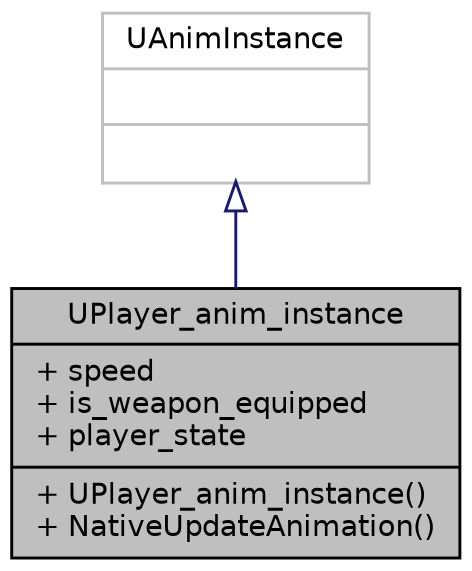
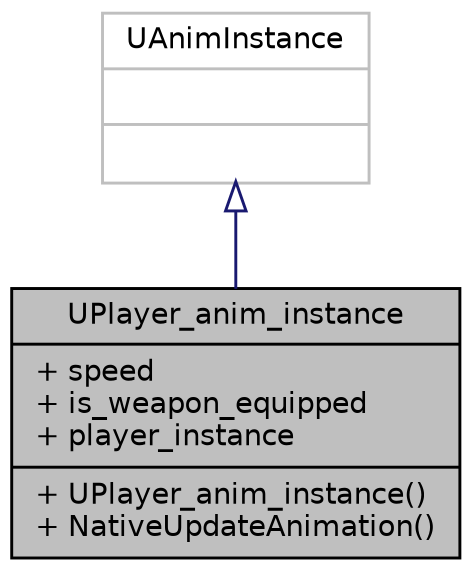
node "UPlayer_anim_instance": text "+ player_state" -> "+ player_instance"
